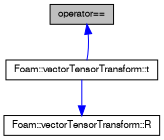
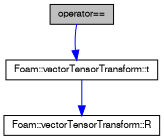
edge "Foam::vectorTensorTransform::t" -> "operator==": reversed
